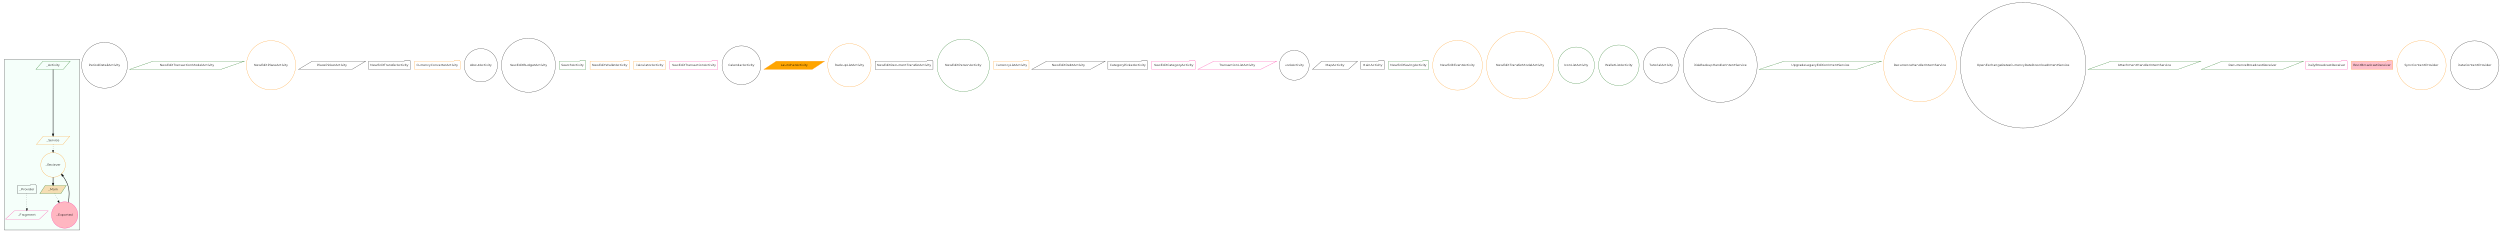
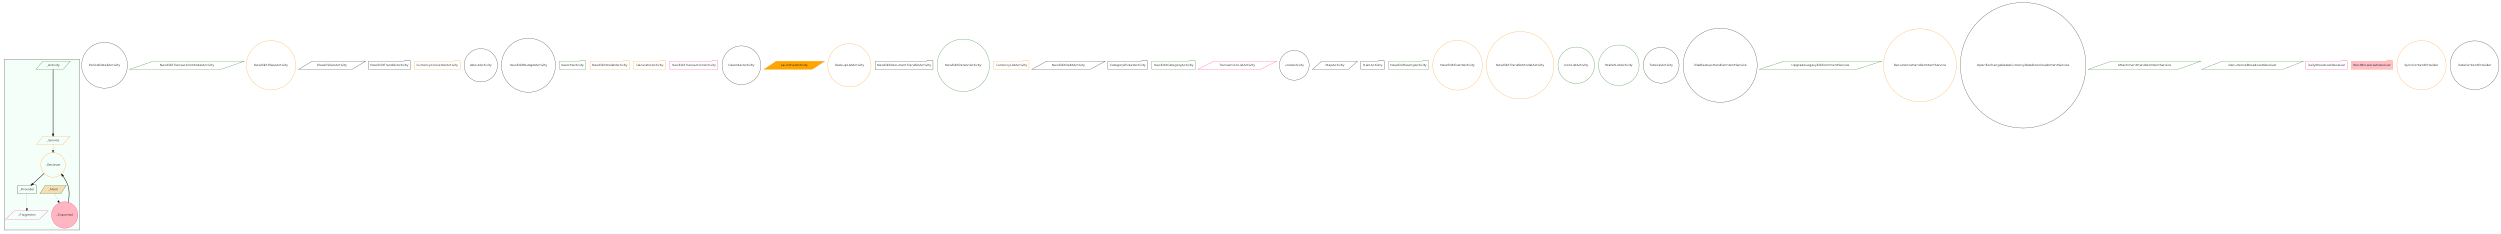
node "NewEditCategoryActivity": color deeppink -> darkgreen
edge "_Reciever" -> "_Main": now "_Reciever" -> "_Provider"
